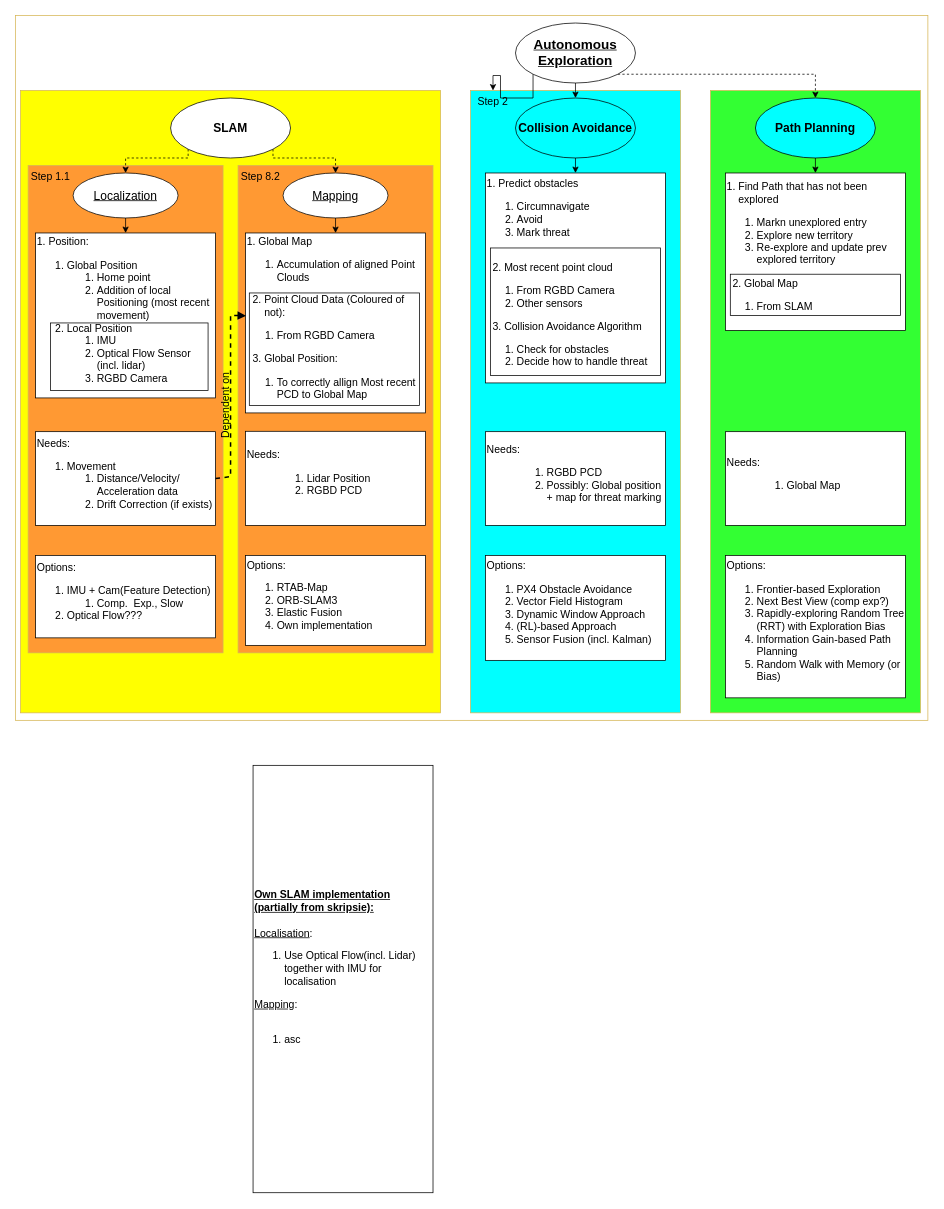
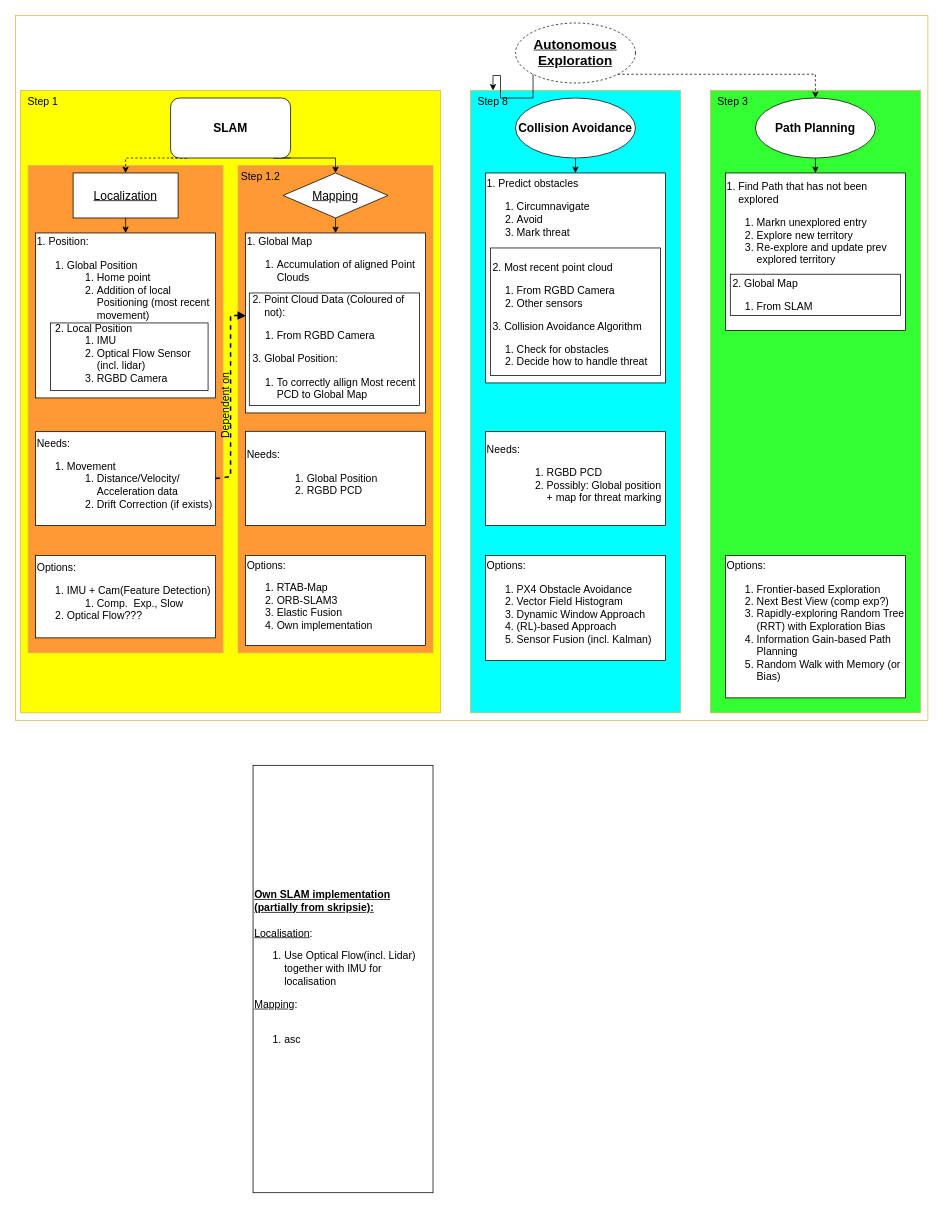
node "Autonomous Exploration": style solid -> dashed
edge "Autonomous Exploration" -> "Collision Avoidance": removed
node "Step 1": added
node "Step 2": label "Step 2" -> "Step 8"
node "Step 3": added
node "SLAM": shape ellipse -> rounded rectangle
node "Collision Avoidance": fillcolor #00ffff -> #ffffff
node "Path Planning": fillcolor #00ffff -> #ffffff
edge "SLAM" -> "Mapping": style dashed -> solid
node "Step 1.1": removed
node "Step 8.2": label "Step 8.2" -> "Step 1.2"
node "Localization": shape ellipse -> rectangle
node "Mapping": shape ellipse -> diamond
node "Needs: Lidar Position RGBD PCD": label "Needs: Lidar Position RGBD PCD" -> "Needs: Global Position RGBD PCD"
node "Needs: Global Map": removed
